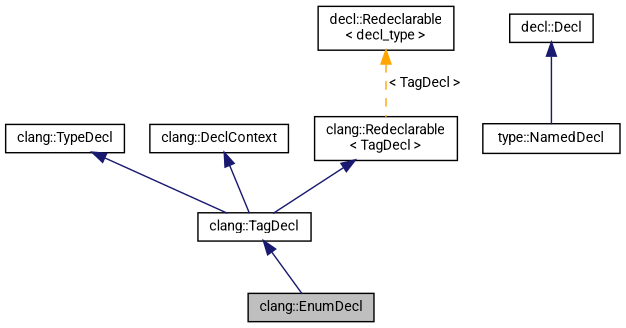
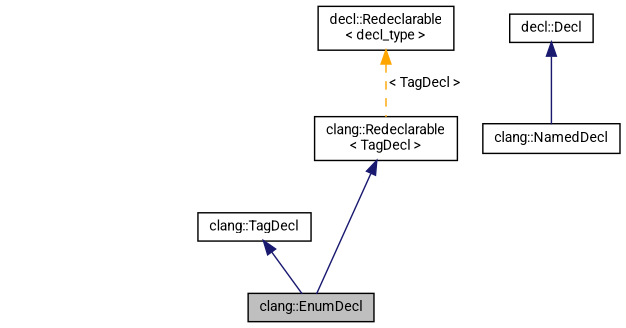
node "clang::TypeDecl": removed
node "clang::DeclContext": removed
node "type::NamedDecl": label "type::NamedDecl" -> "clang::NamedDecl"
edge "clang::TagDecl" -> "clang::Redeclarable < TagDecl >": now "clang::EnumDecl" -> "clang::Redeclarable < TagDecl >"
